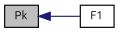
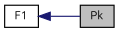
edge "F1" -> "Pk": reversed
